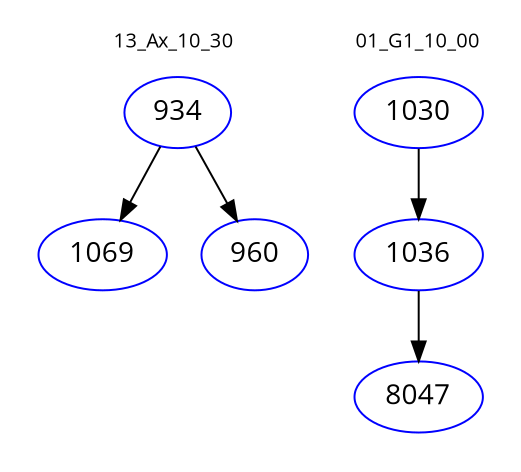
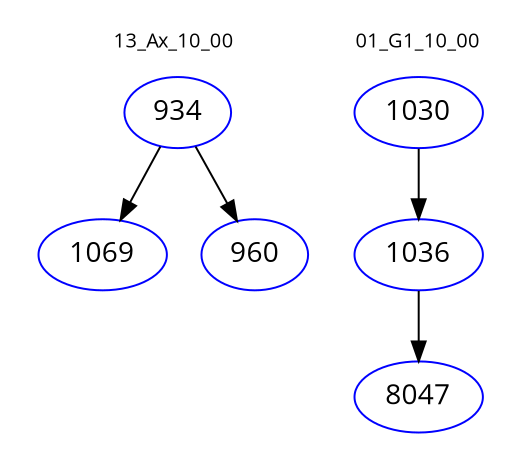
cluster "13_Ax_10_30": label "13_Ax_10_30" -> "13_Ax_10_00"
